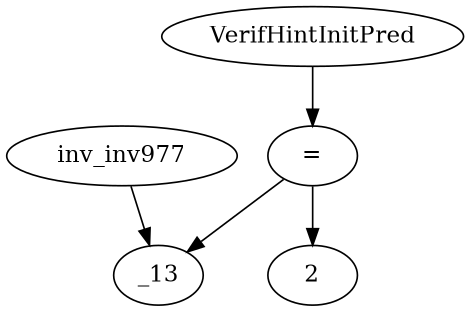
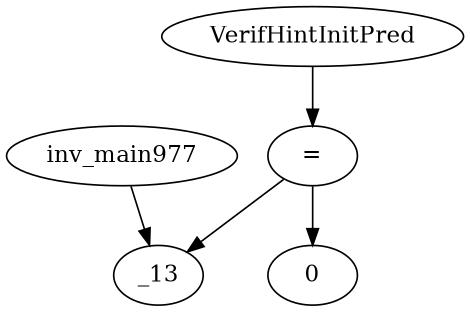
node "inv_inv977": label "inv_inv977" -> "inv_main977"
node "2": label "2" -> "0"
